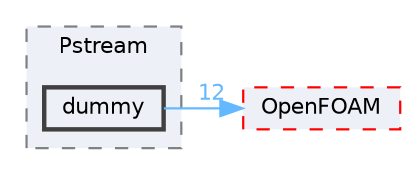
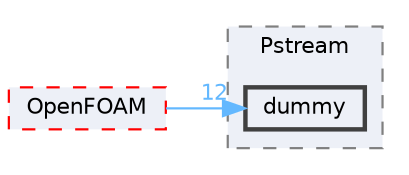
edge "dummy" -> "OpenFOAM": reversed
